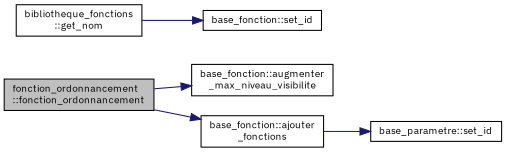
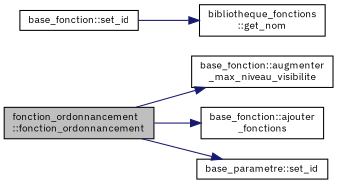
edge "bibliotheque_fonctions ::get_nom" -> "base_fonction::set_id": reversed
edge "base_fonction::ajouter _fonctions" -> "base_parametre::set_id": now "fonction_ordonnancement ::fonction_ordonnancement" -> "base_parametre::set_id"
